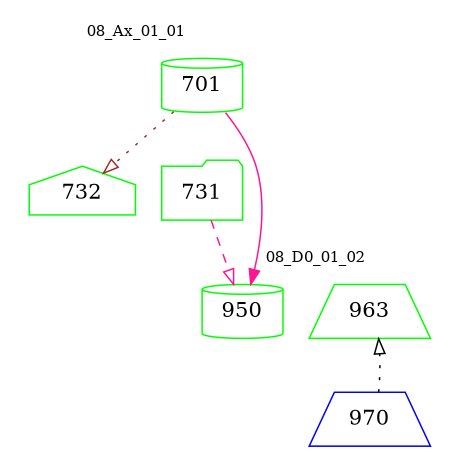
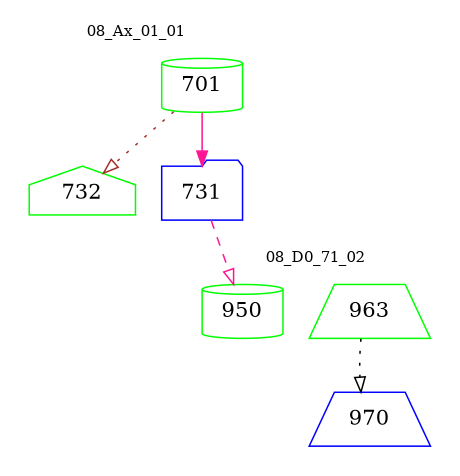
edge "701" -> "950": now "701" -> "731"
node "731": color green -> blue
cluster "08_D0_01_02": label "08_D0_01_02" -> "08_D0_71_02"
edge "970" -> "963": reversed
